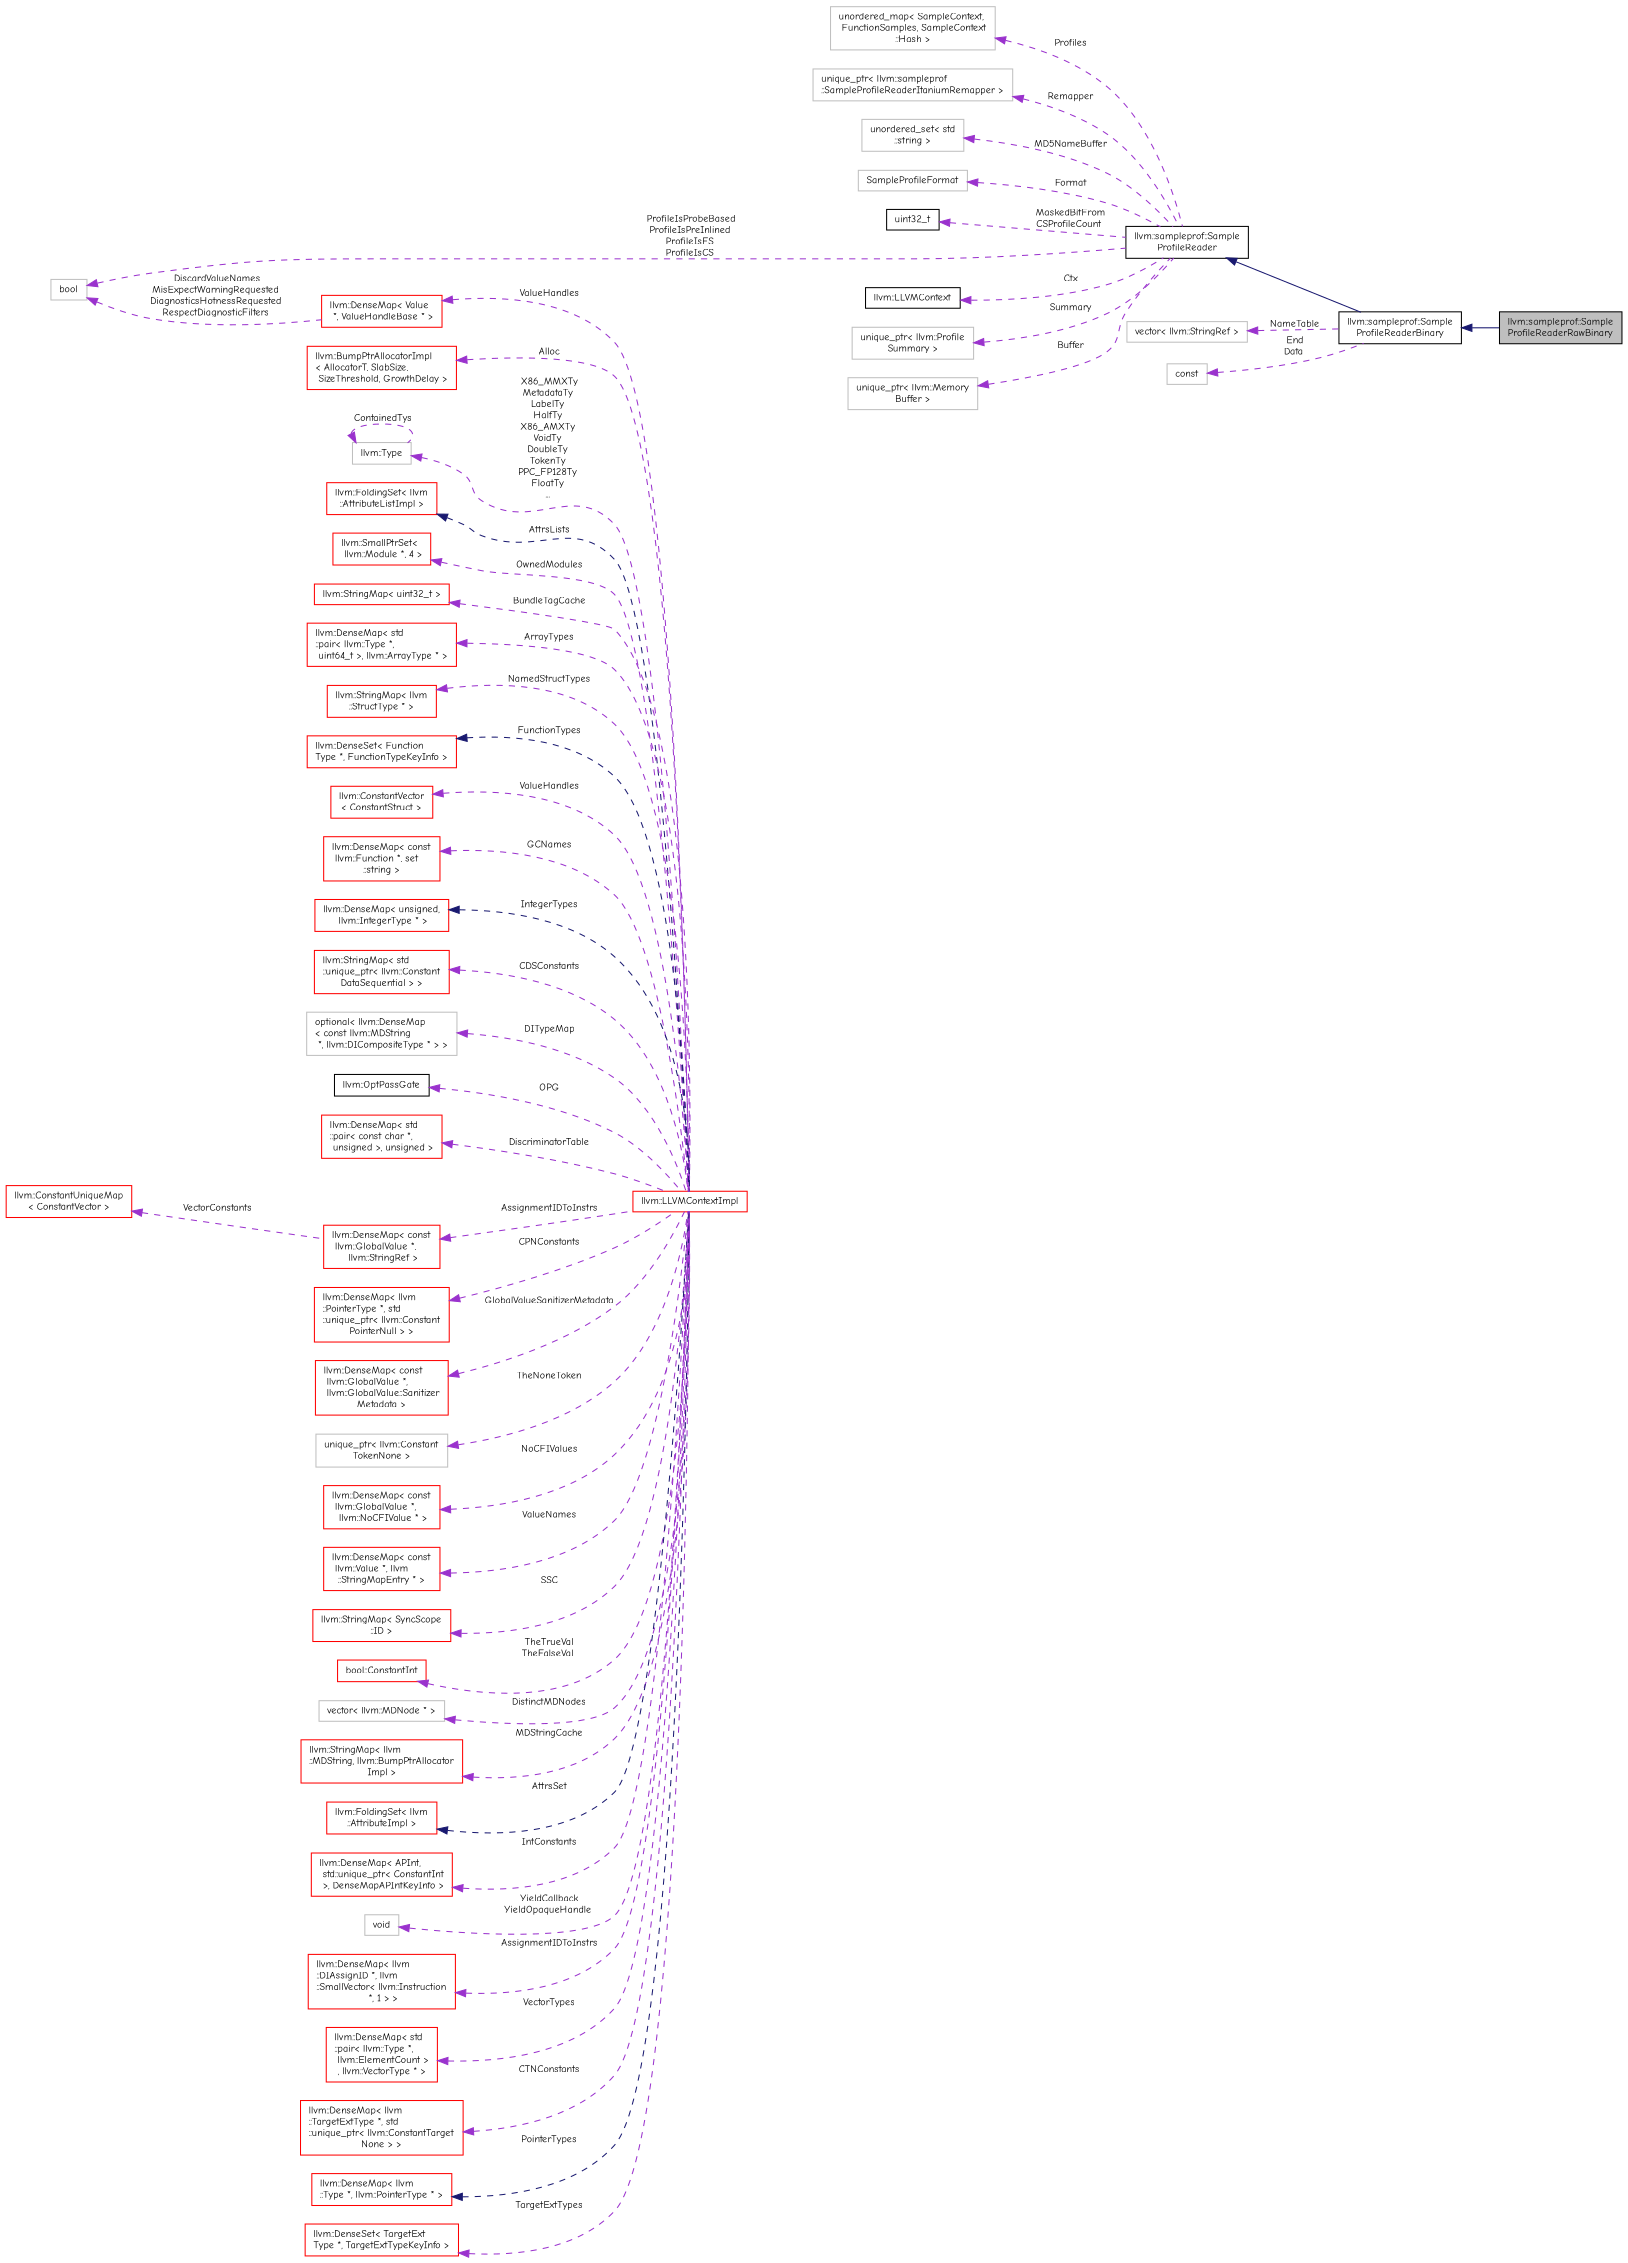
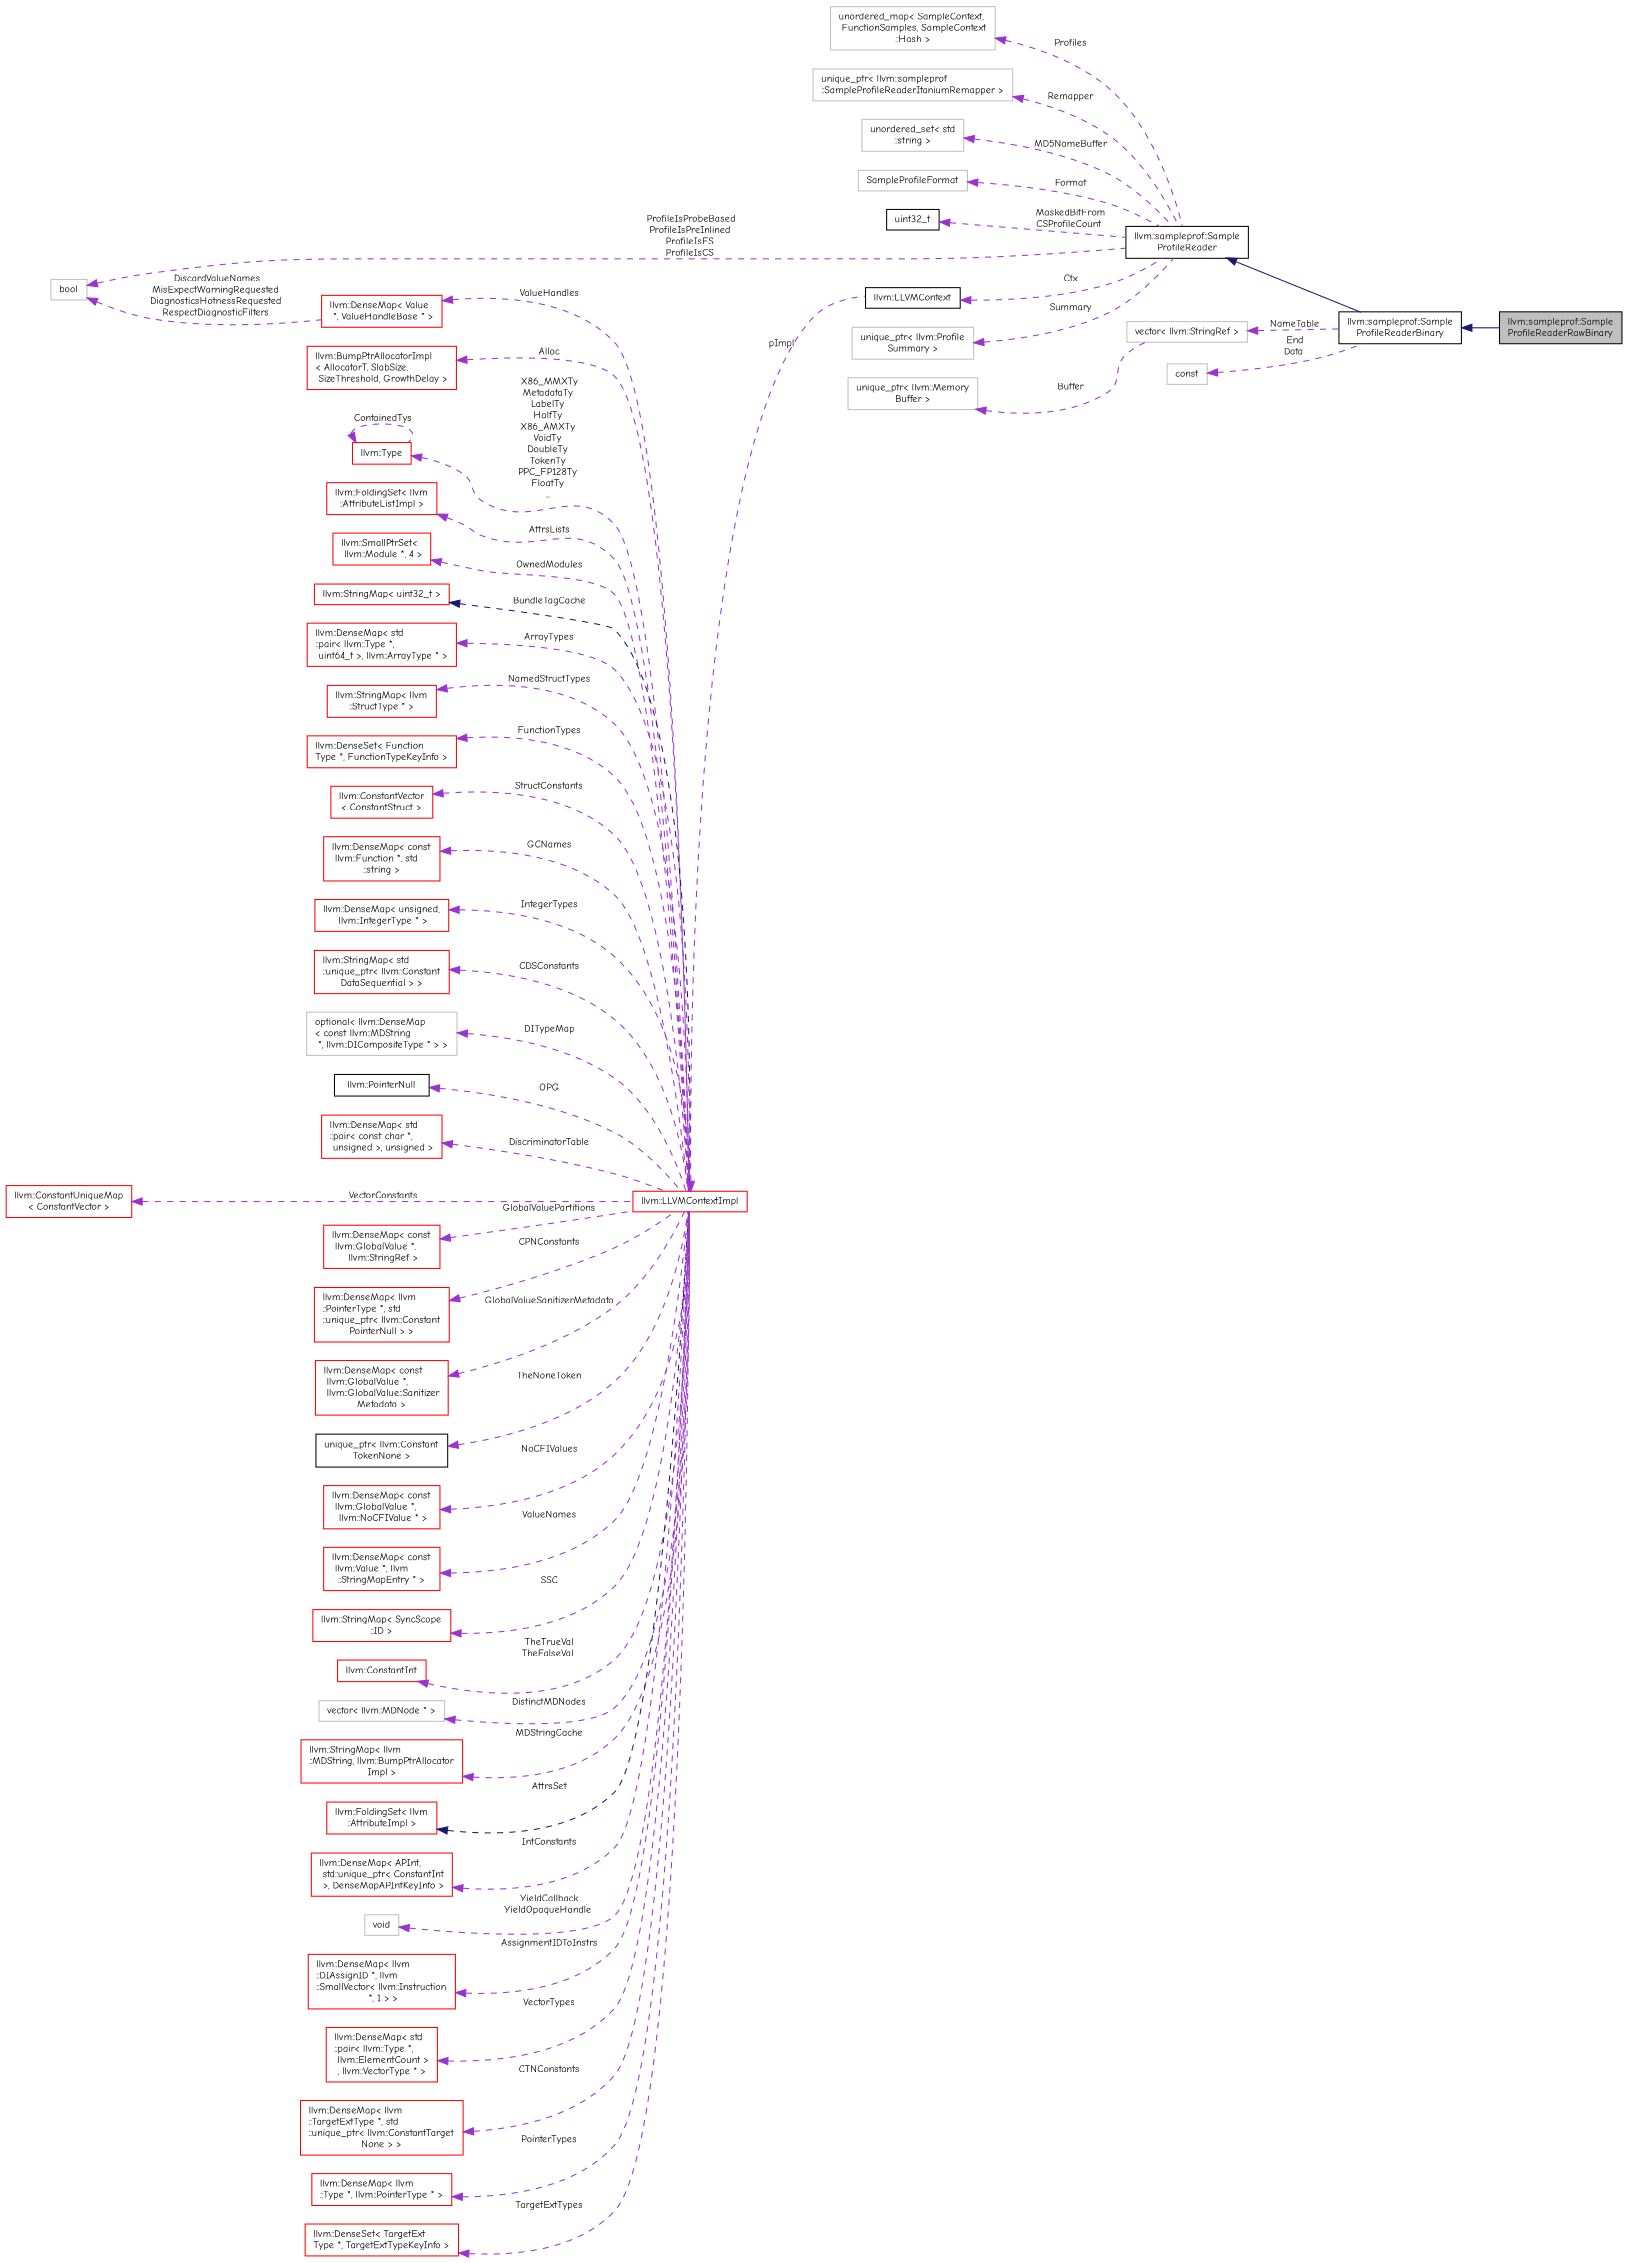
edge "llvm::sampleprof::Sample ProfileReader" -> "unique_ptr< llvm::Memory Buffer >": now "vector< llvm::StringRef >" -> "unique_ptr< llvm::Memory Buffer >"
node "llvm::Type": color grey75 -> red
edge "llvm::LLVMContextImpl" -> "llvm::FoldingSet< llvm ::AttributeListImpl >": color midnightblue -> darkorchid3
edge "llvm::LLVMContextImpl" -> "llvm::StringMap< uint32_t >": color darkorchid3 -> midnightblue
edge "llvm::LLVMContext" -> "llvm::LLVMContextImpl": added, label "pImpl"
edge "llvm::LLVMContextImpl" -> "llvm::ConstantVector < ConstantStruct >": label " ValueHandles" -> " StructConstants"
node "llvm::DenseMap< const llvm::Function *, set ::string >": label "llvm::DenseMap< const llvm::Function *, set ::string >" -> "llvm::DenseMap< const llvm::Function *, std ::string >"
edge "llvm::LLVMContextImpl" -> "llvm::DenseSet< Function Type *, FunctionTypeKeyInfo >": color midnightblue -> darkorchid3
edge "llvm::LLVMContextImpl" -> "llvm::DenseMap< unsigned, llvm::IntegerType * >": color midnightblue -> darkorchid3
node "llvm::OptPassGate": label "llvm::OptPassGate" -> "llvm::PointerNull"
edge "llvm::LLVMContextImpl" -> "llvm::DenseMap< const llvm::GlobalValue *, llvm::StringRef >": label " AssignmentIDToInstrs" -> " GlobalValuePartitions"
edge "llvm::DenseMap< const llvm::GlobalValue *, llvm::StringRef >" -> "llvm::ConstantUniqueMap < ConstantVector >": now "llvm::LLVMContextImpl" -> "llvm::ConstantUniqueMap < ConstantVector >"
node "unique_ptr< llvm::Constant TokenNone >": color grey75 -> black
node "bool::ConstantInt": label "bool::ConstantInt" -> "llvm::ConstantInt"
edge "llvm::LLVMContextImpl" -> "llvm::DenseMap< llvm ::Type *, llvm::PointerType * >": color midnightblue -> darkorchid3
